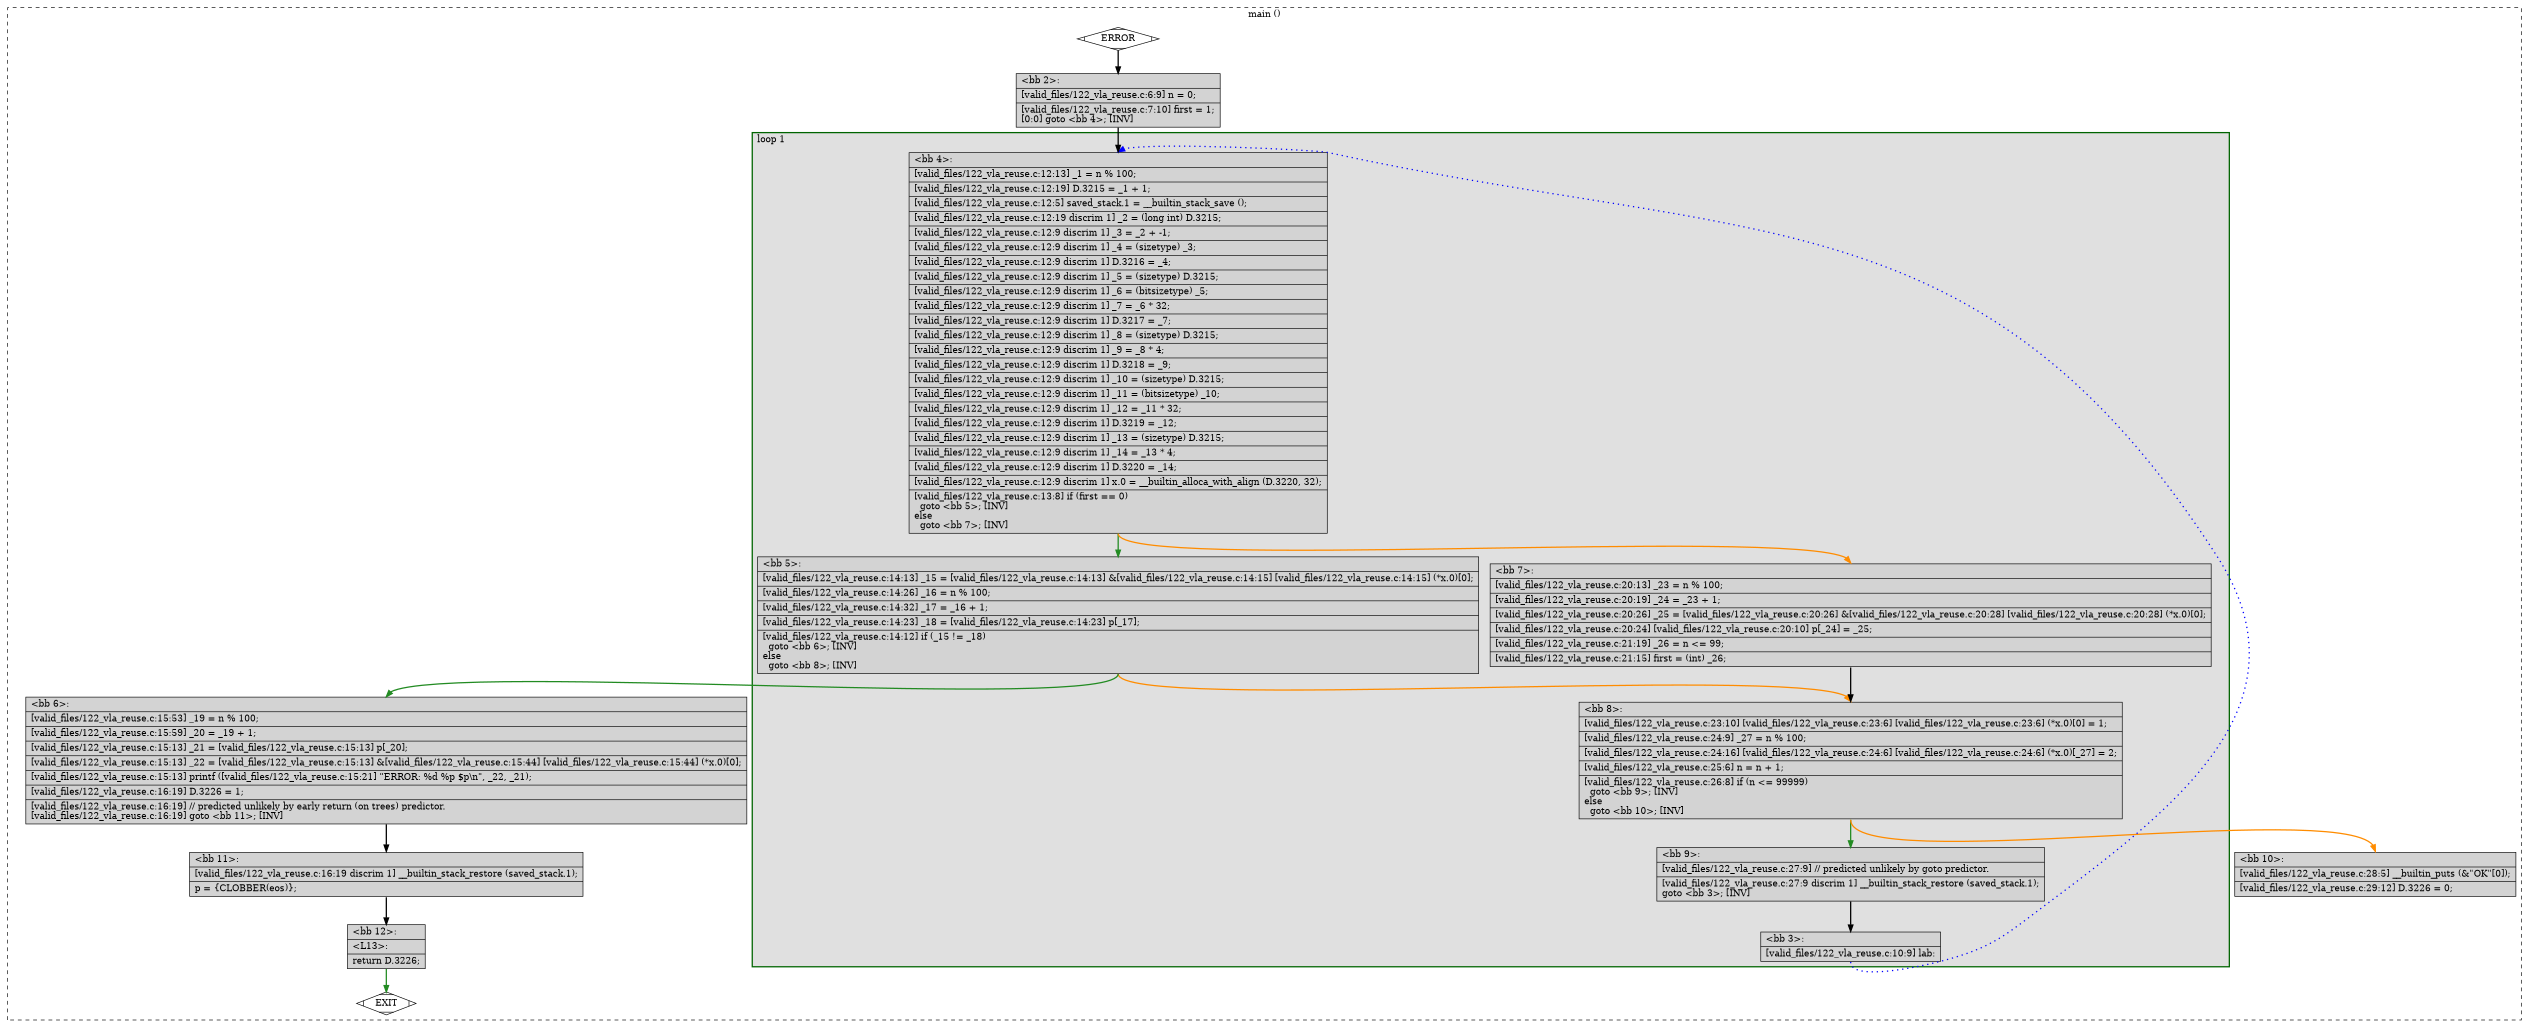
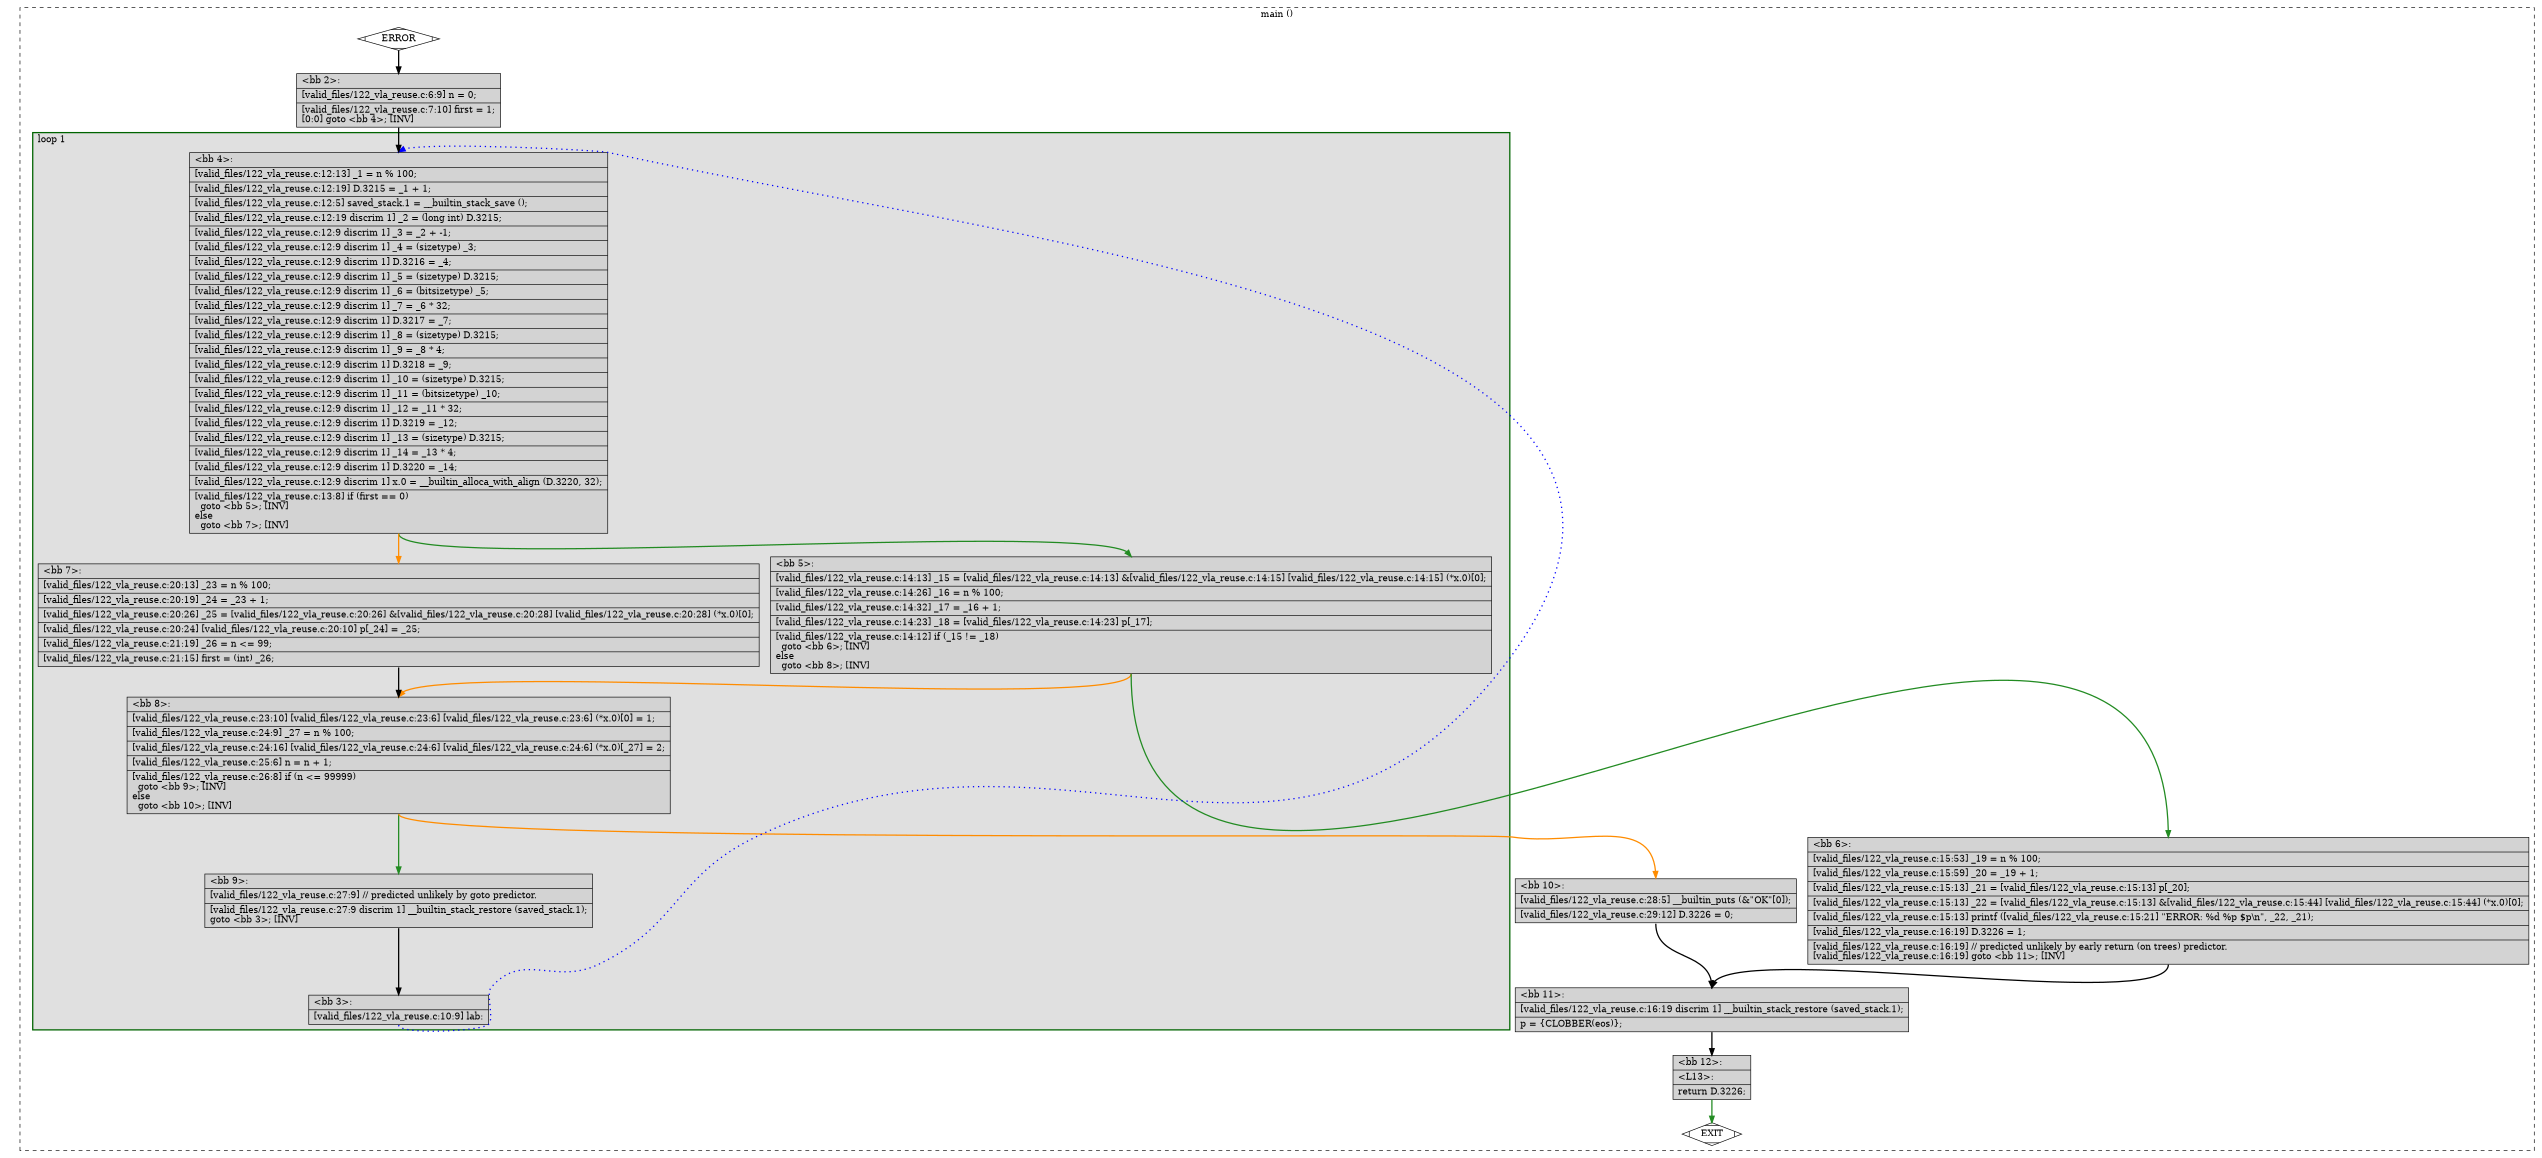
edge "<bb 10>:" -> "<bb 11>:": added
